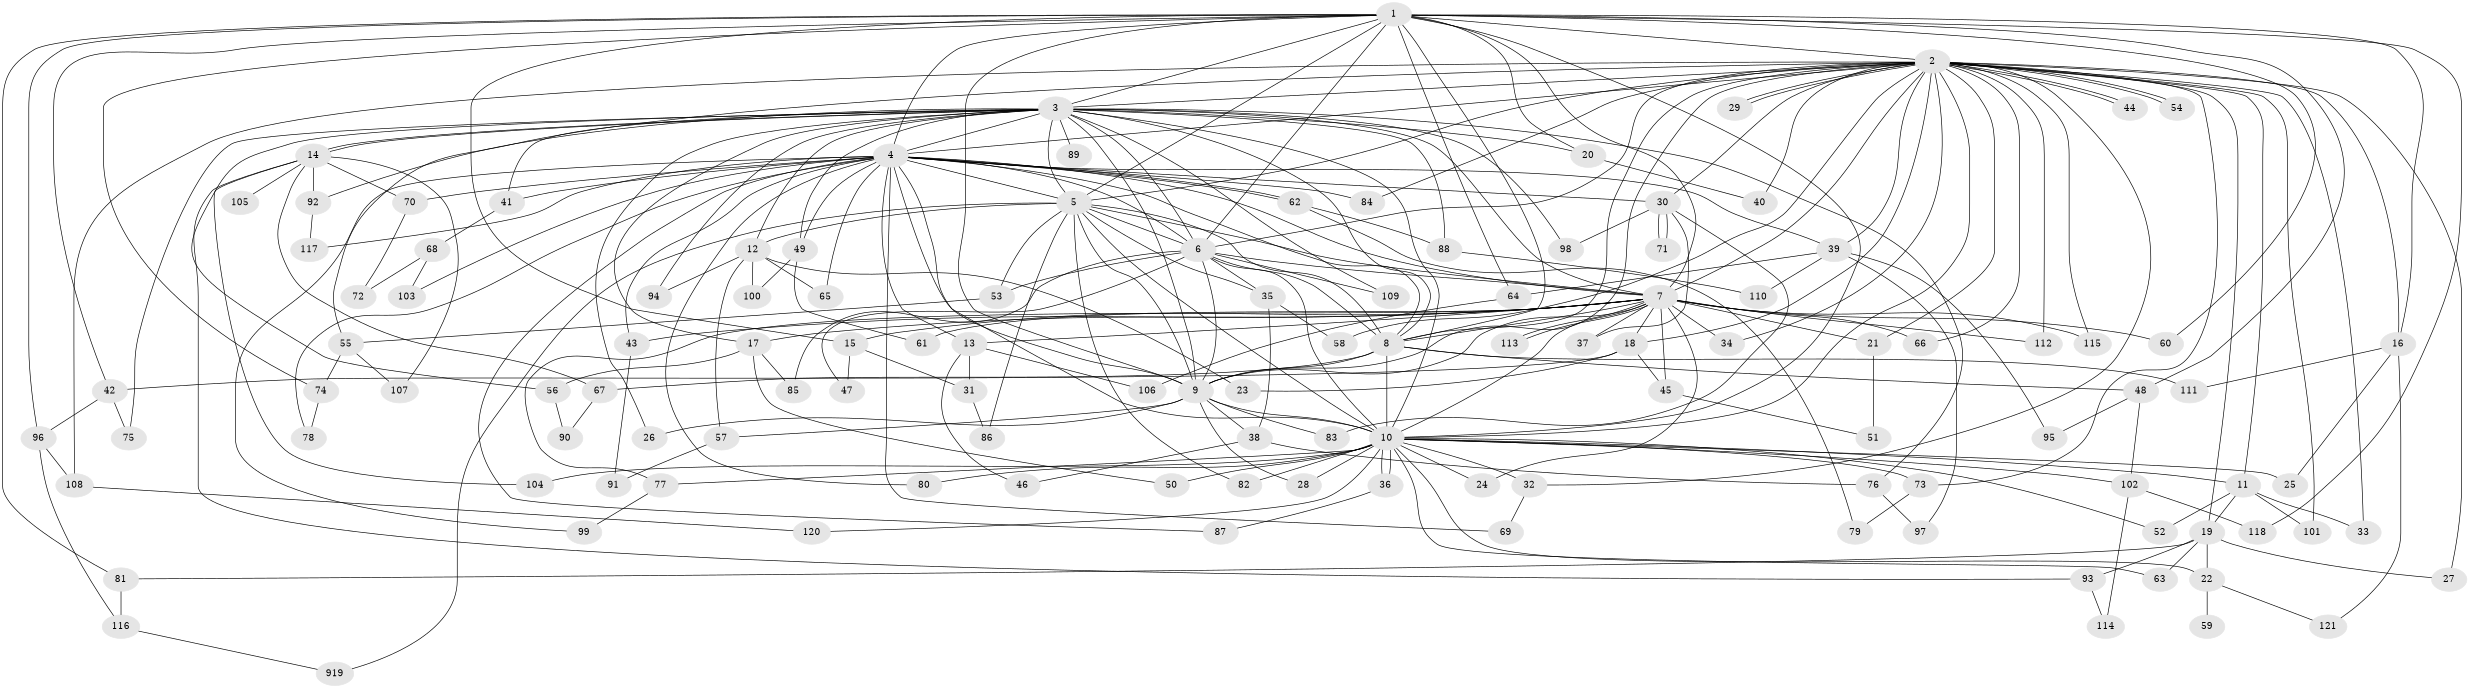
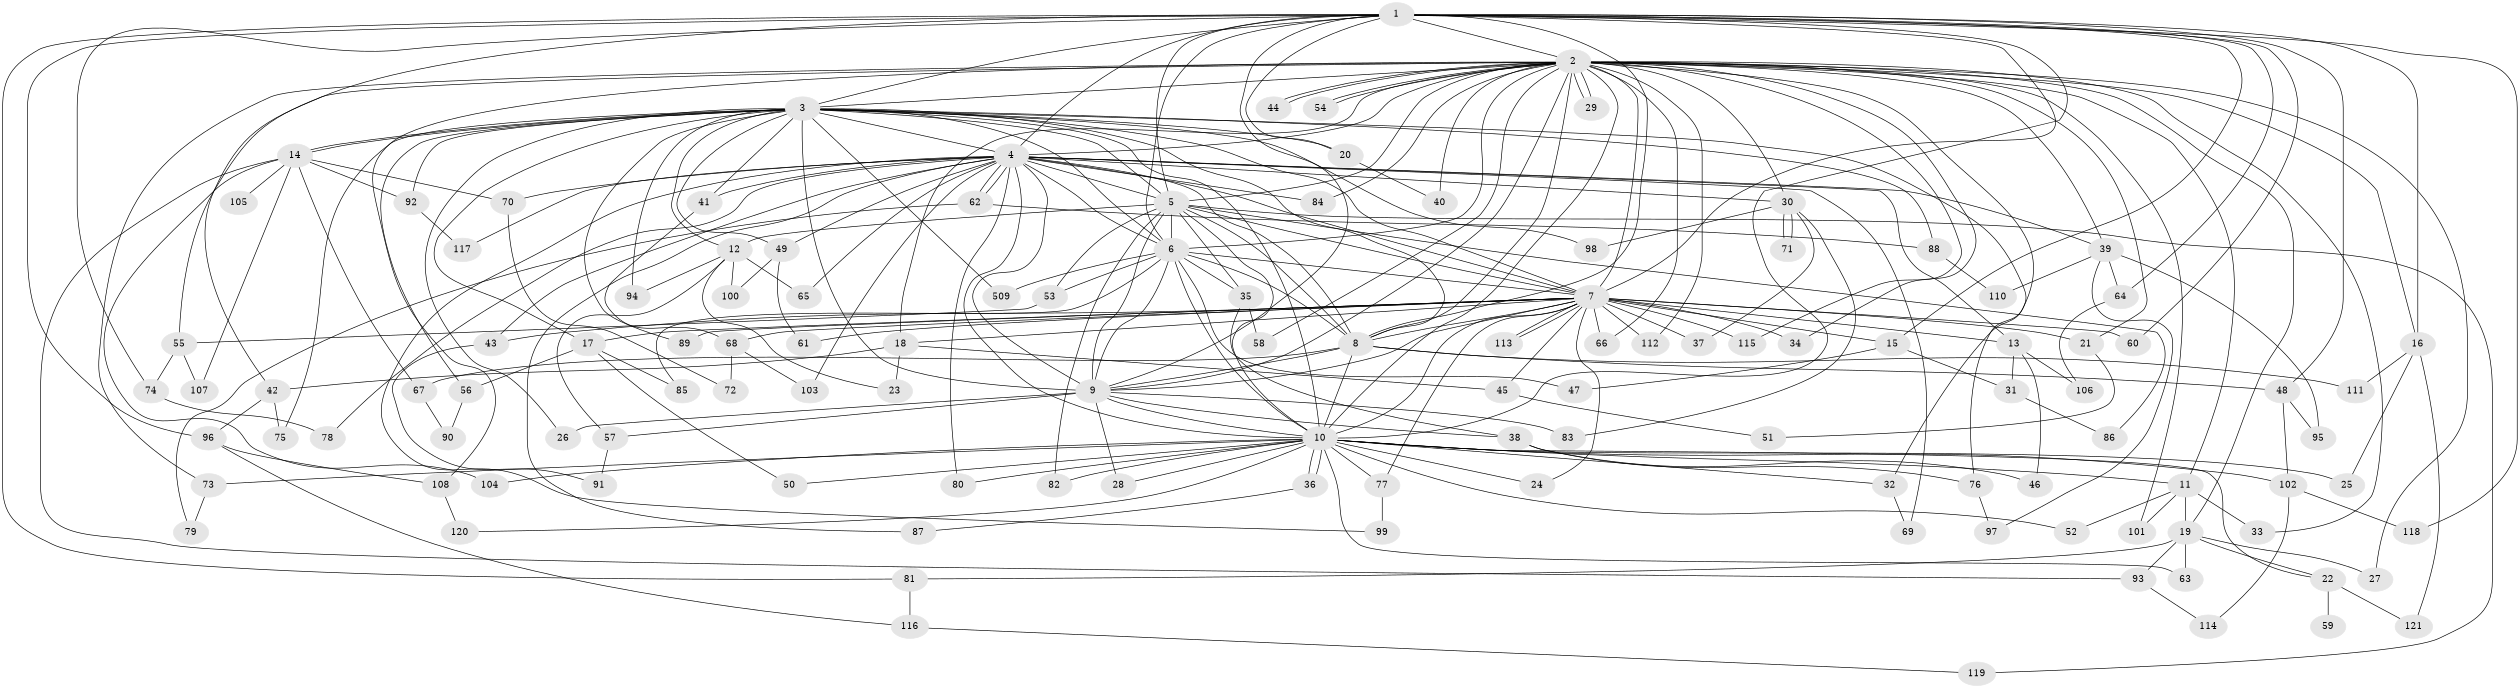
node "109": label "109" -> "509"
edge "7" -- "89": added
edge "7" -- "68": added
node "919": label "919" -> "119"
